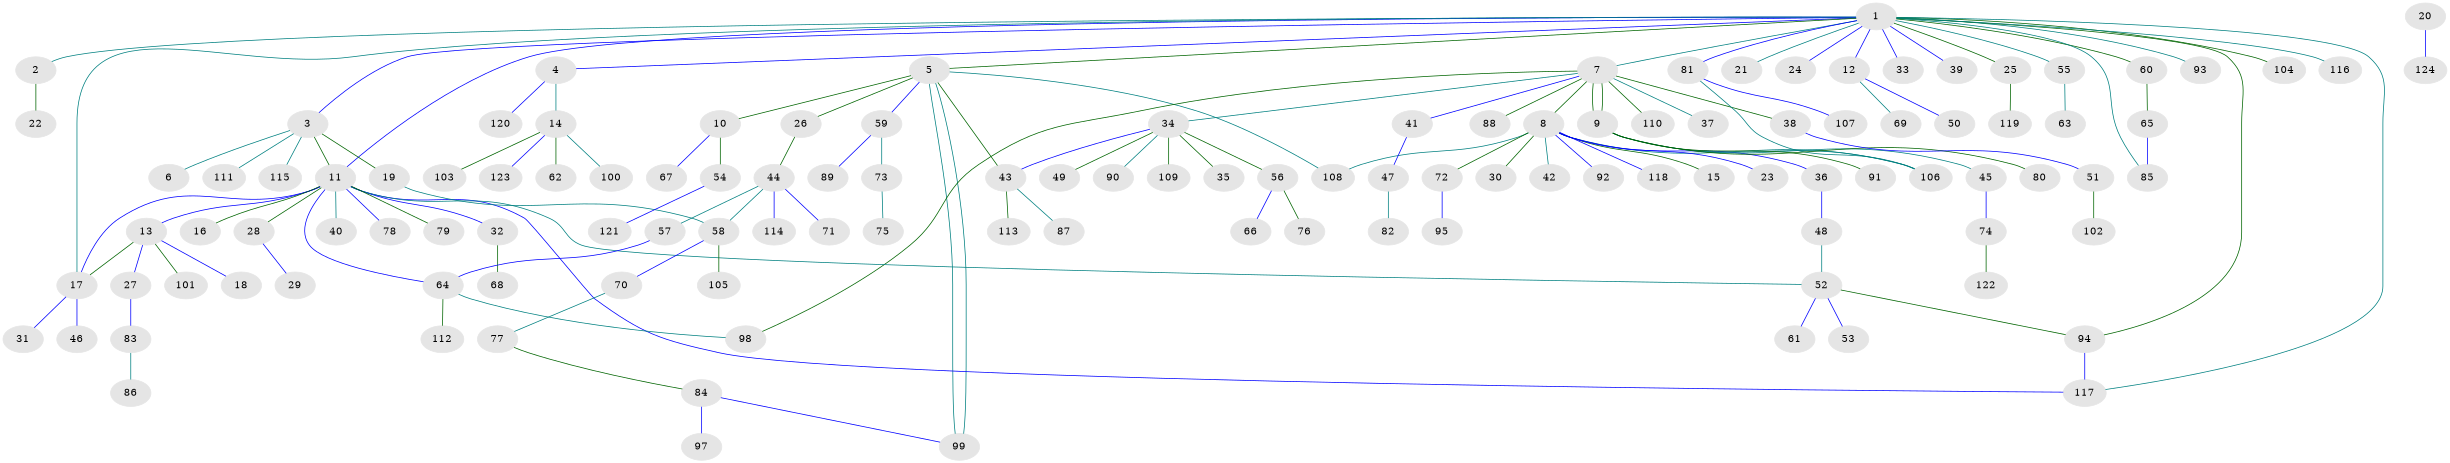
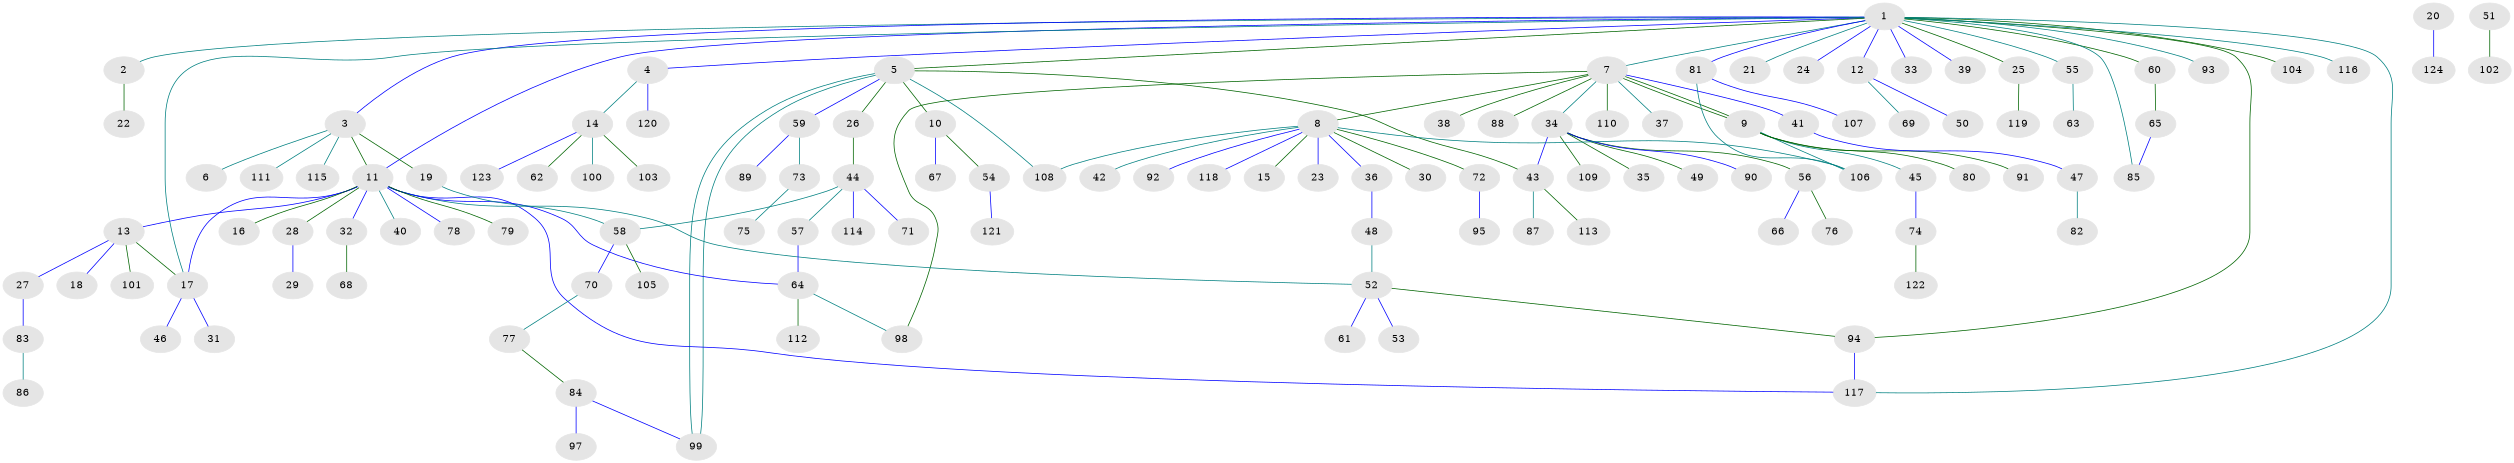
edge "34" -- "90": color teal -> blue
edge "38" -- "51": removed
